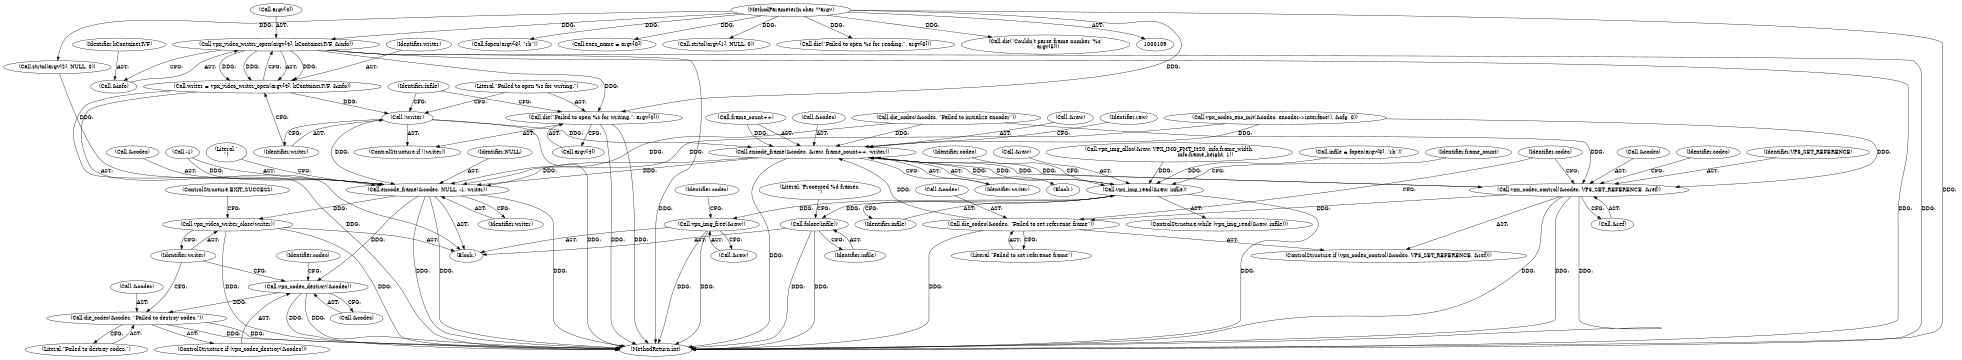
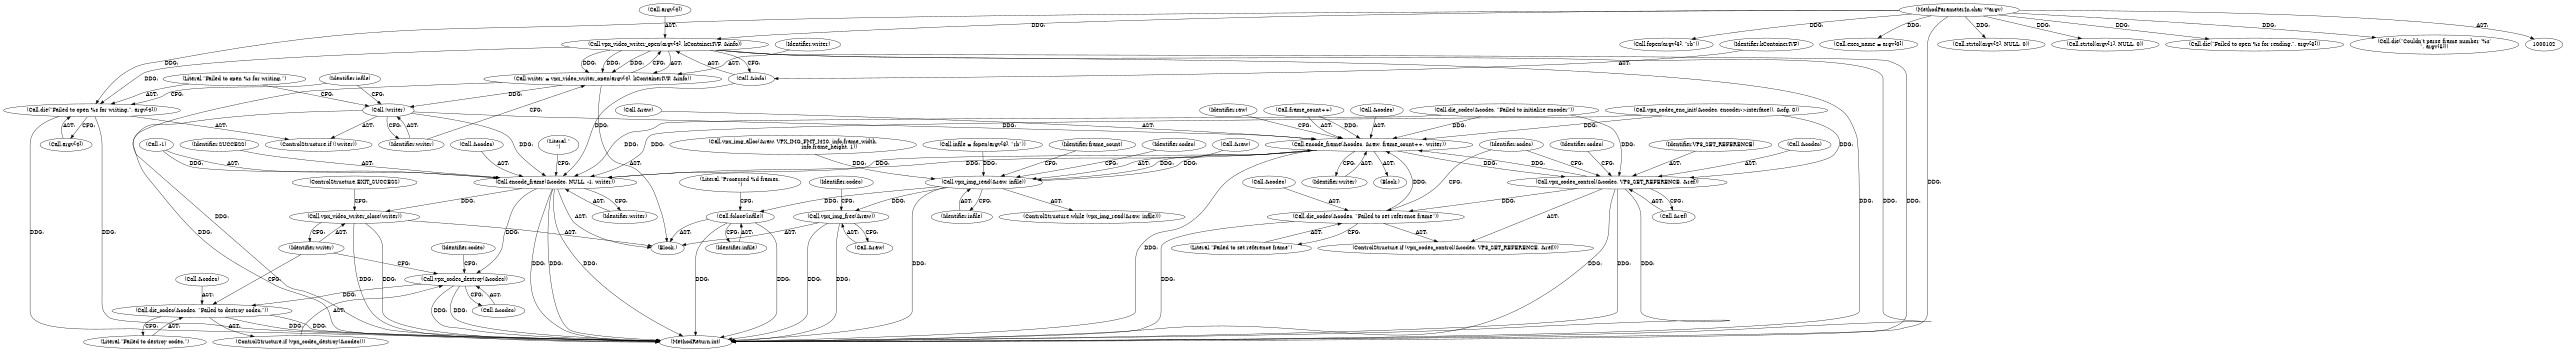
node "1000109": label "1000109" -> "1000102"
node "(Identifier,NULL)": label "(Identifier,NULL)" -> "(Identifier,SUCCESS)"
edge "(Call,strtol(argv[2], NULL, 0))" -> "(Call,encode_frame(&codec, NULL, -1, writer))": now "(Call,&info)" -> "(Call,encode_frame(&codec, NULL, -1, writer))"
